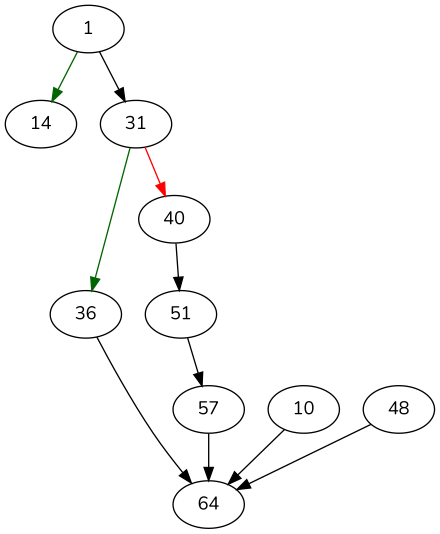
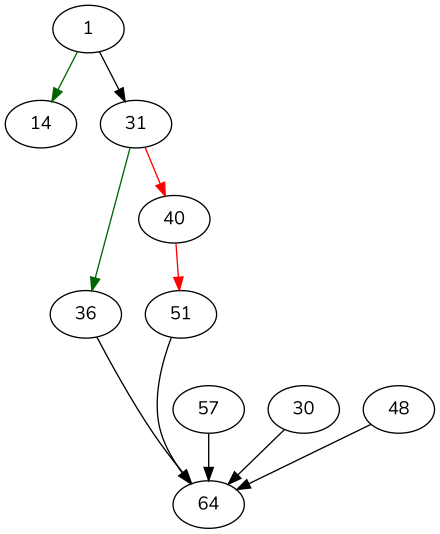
edge "40" -> "51": color black -> red
edge "51" -> "57": now "51" -> "64"
node "10": label "10" -> "30"
